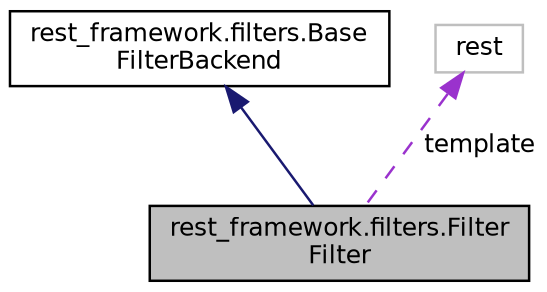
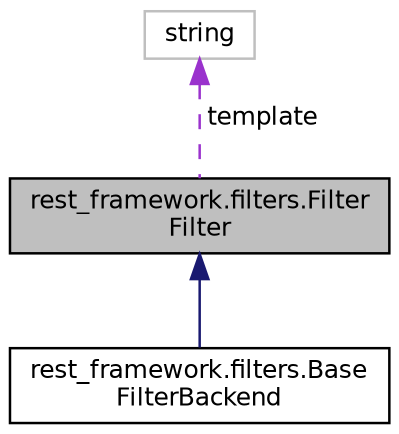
node "rest": label "rest" -> "string"
edge "rest_framework.filters.Filter Filter" -> "rest_framework.filters.Base FilterBackend": reversed
